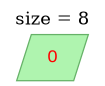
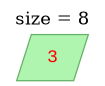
node "0": label "0" -> "3"
